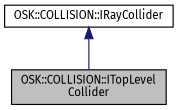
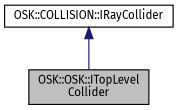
node "OSK::COLLISION::ITopLevel Collider": label "OSK::COLLISION::ITopLevel Collider" -> "OSK::OSK::ITopLevel Collider"
